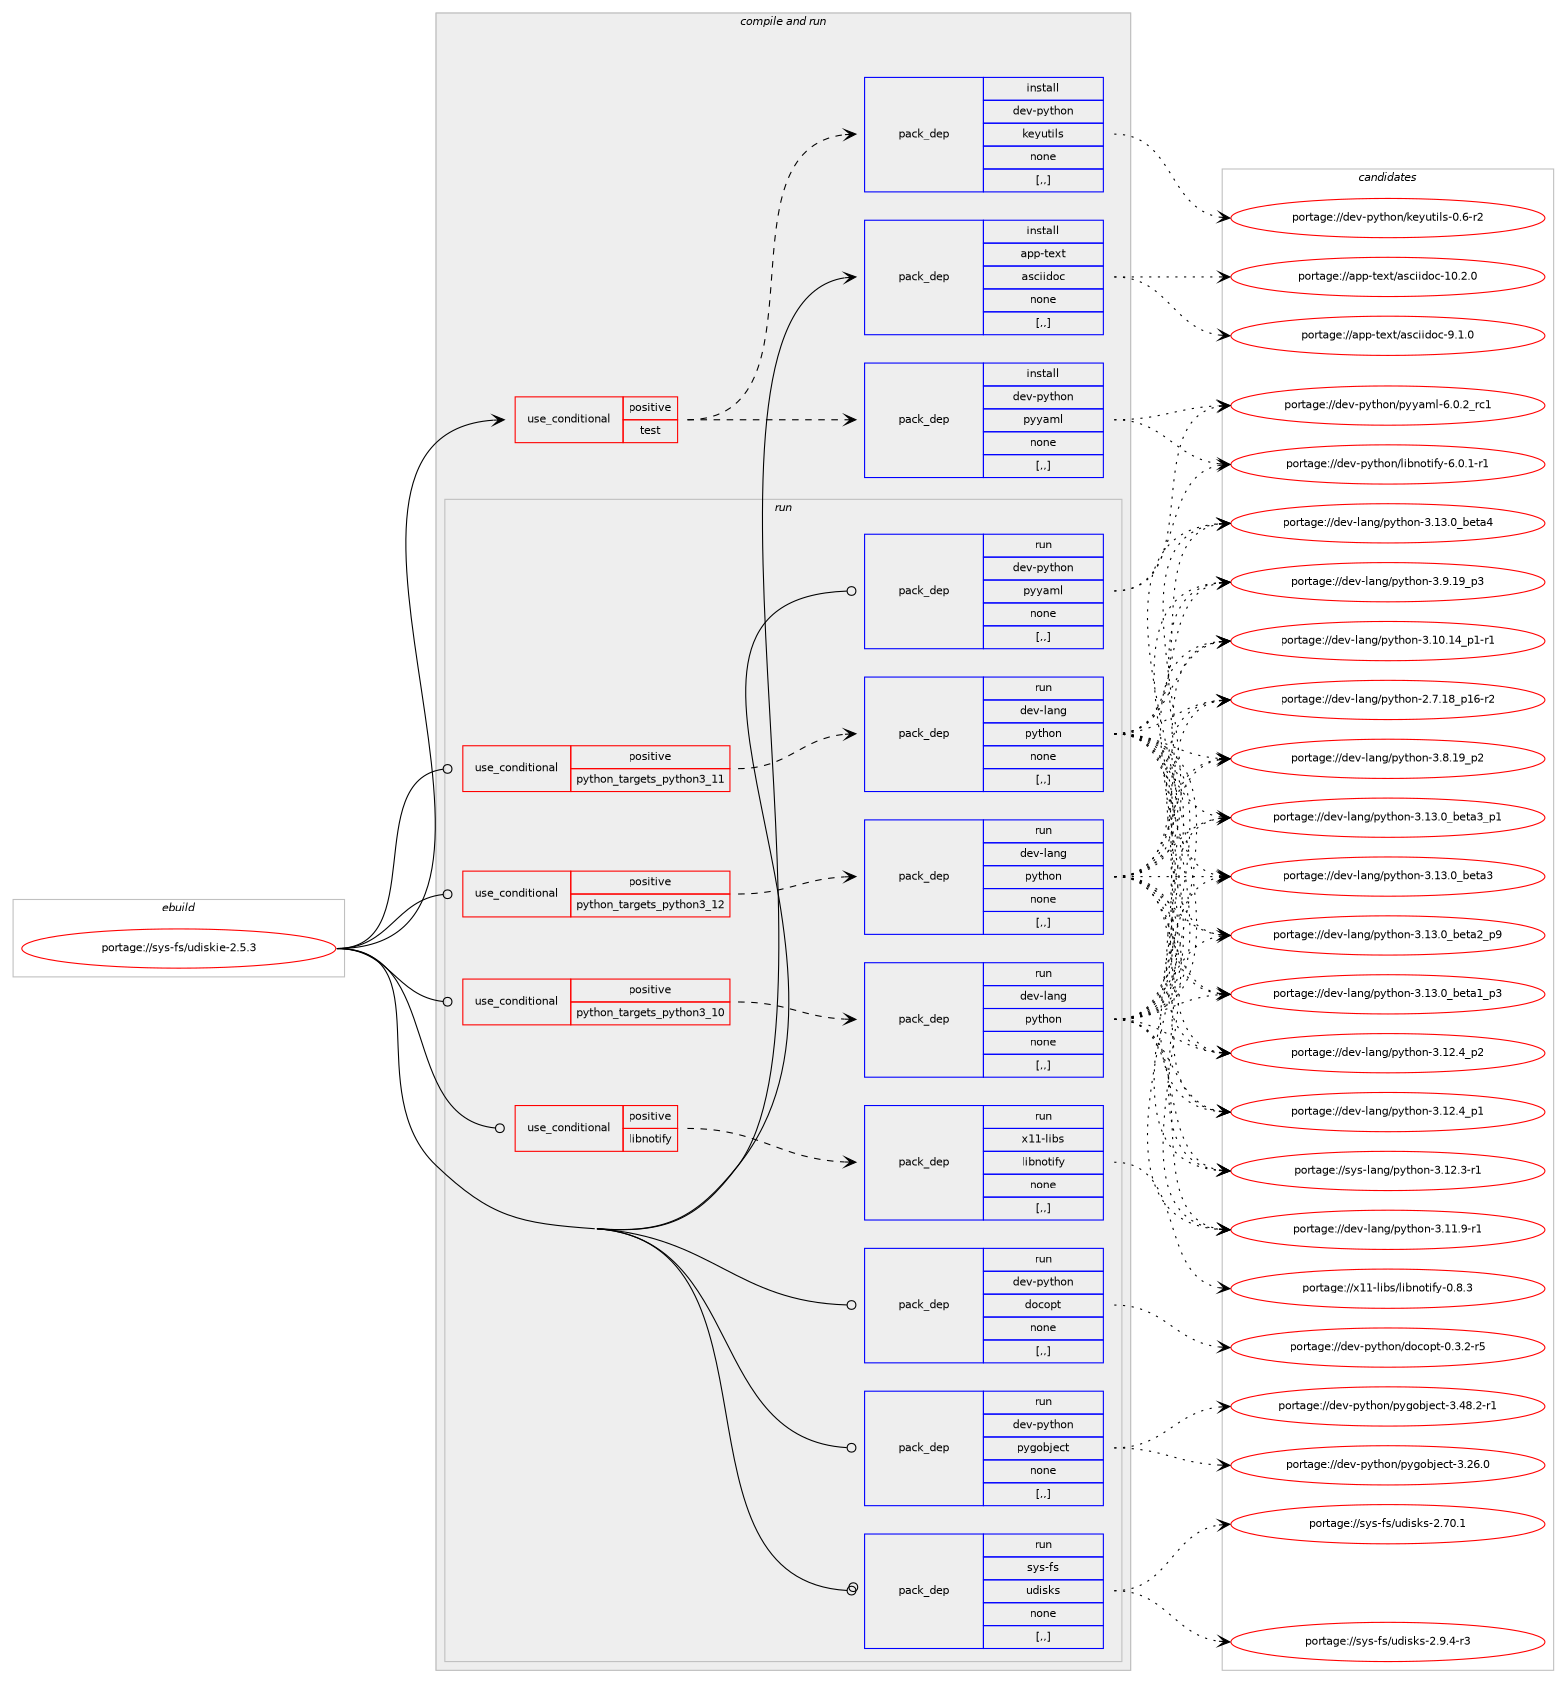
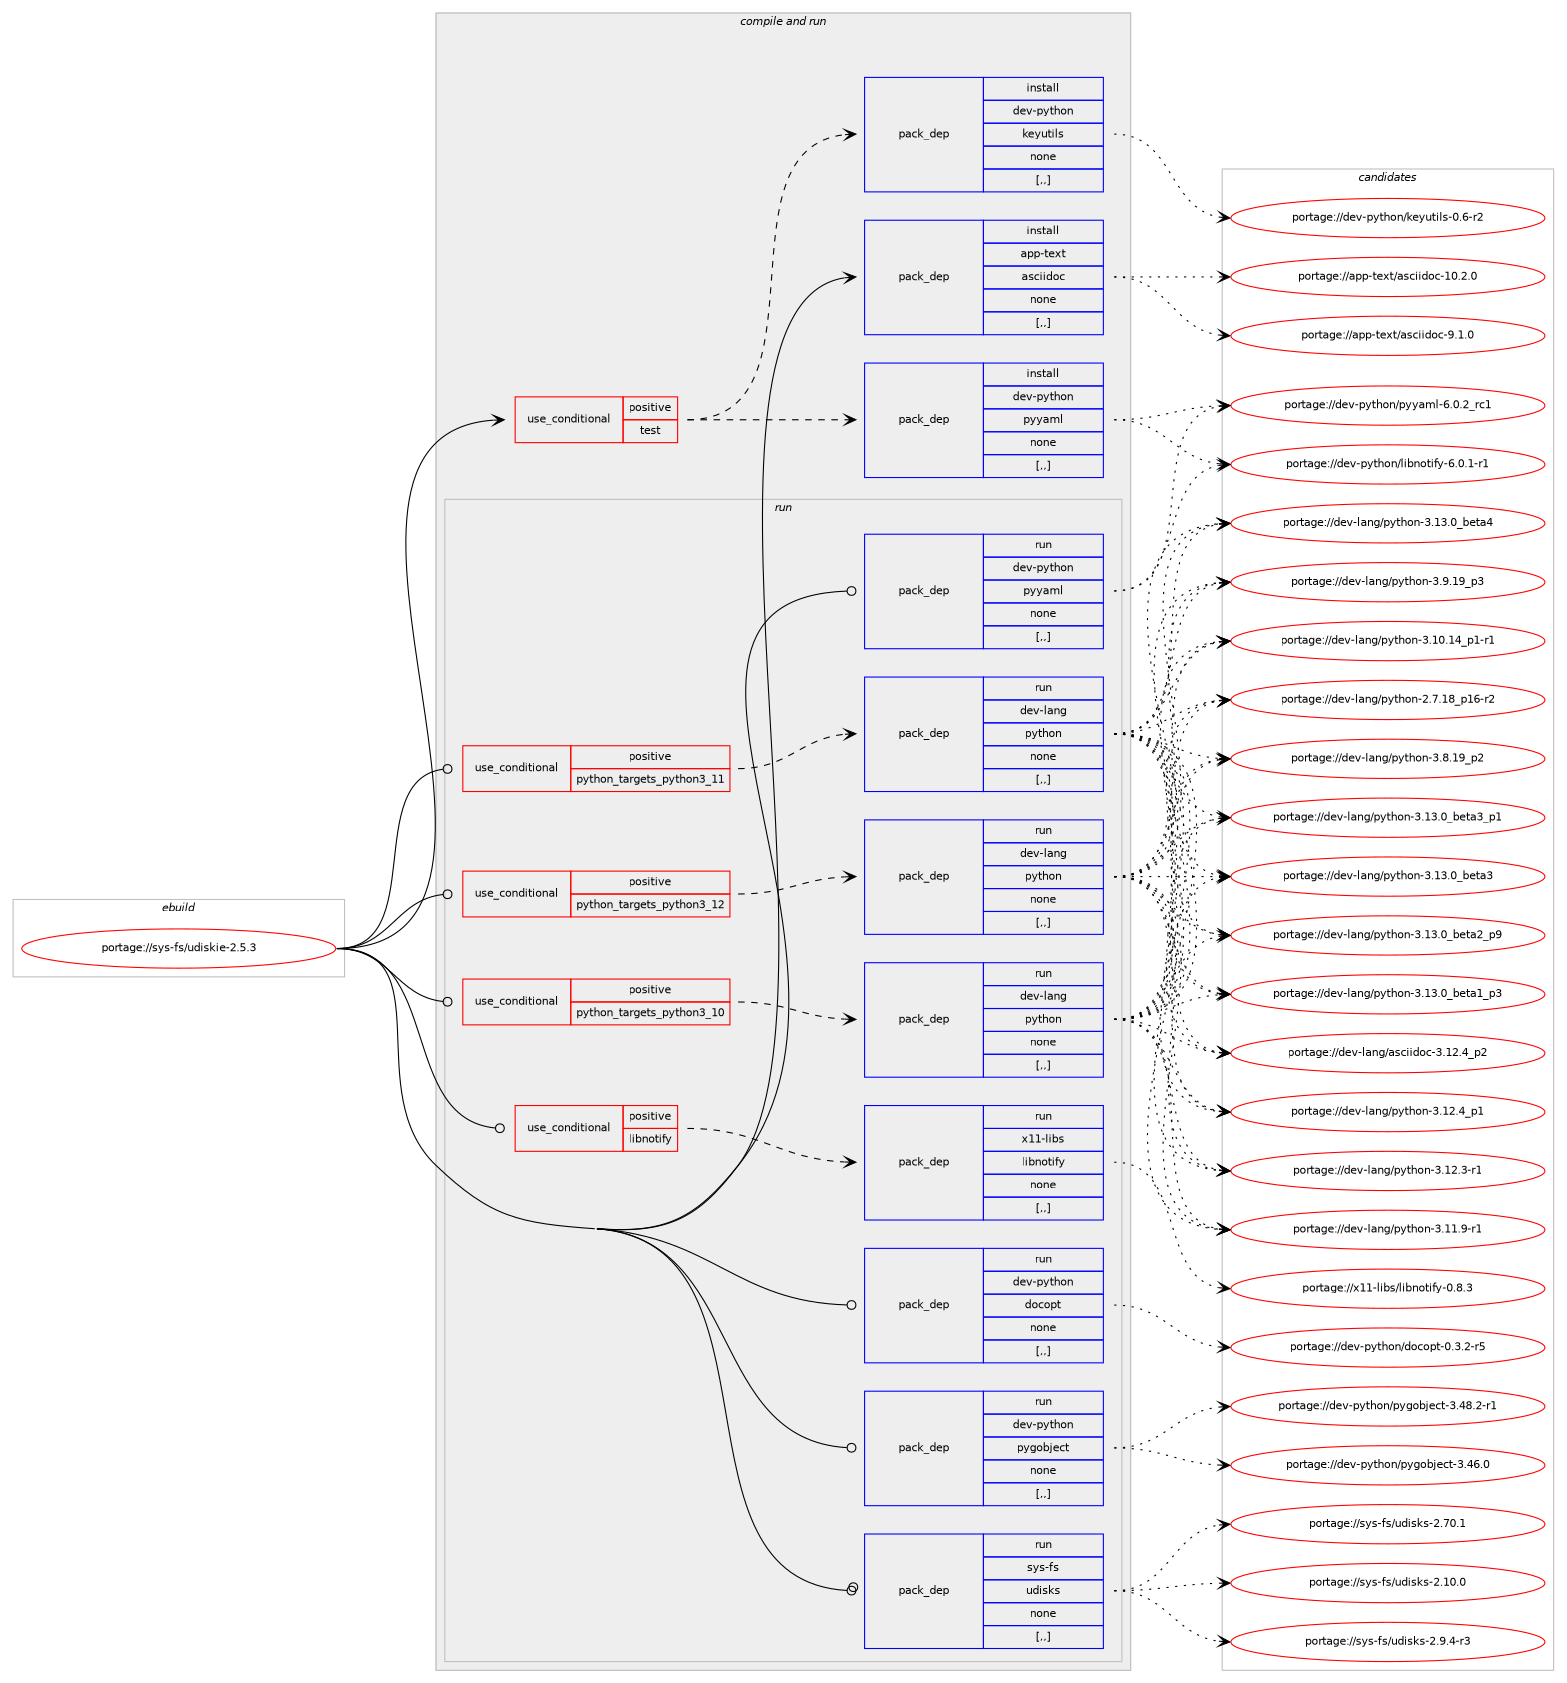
node "portage://dev-lang/python-3.12.4_p2": label "portage://dev-lang/python-3.12.4_p2" -> "portage://dev-lang/asciidoc-3.12.4_p2"
node "portage://sys-lang/python-3.12.3-r1": label "portage://sys-lang/python-3.12.3-r1" -> "portage://dev-lang/python-3.12.3-r1"
node "portage://dev-python/pygobject-3.26.0": label "portage://dev-python/pygobject-3.26.0" -> "portage://dev-python/pygobject-3.46.0"
node "portage://sys-fs/udisks-2.10.0": added
